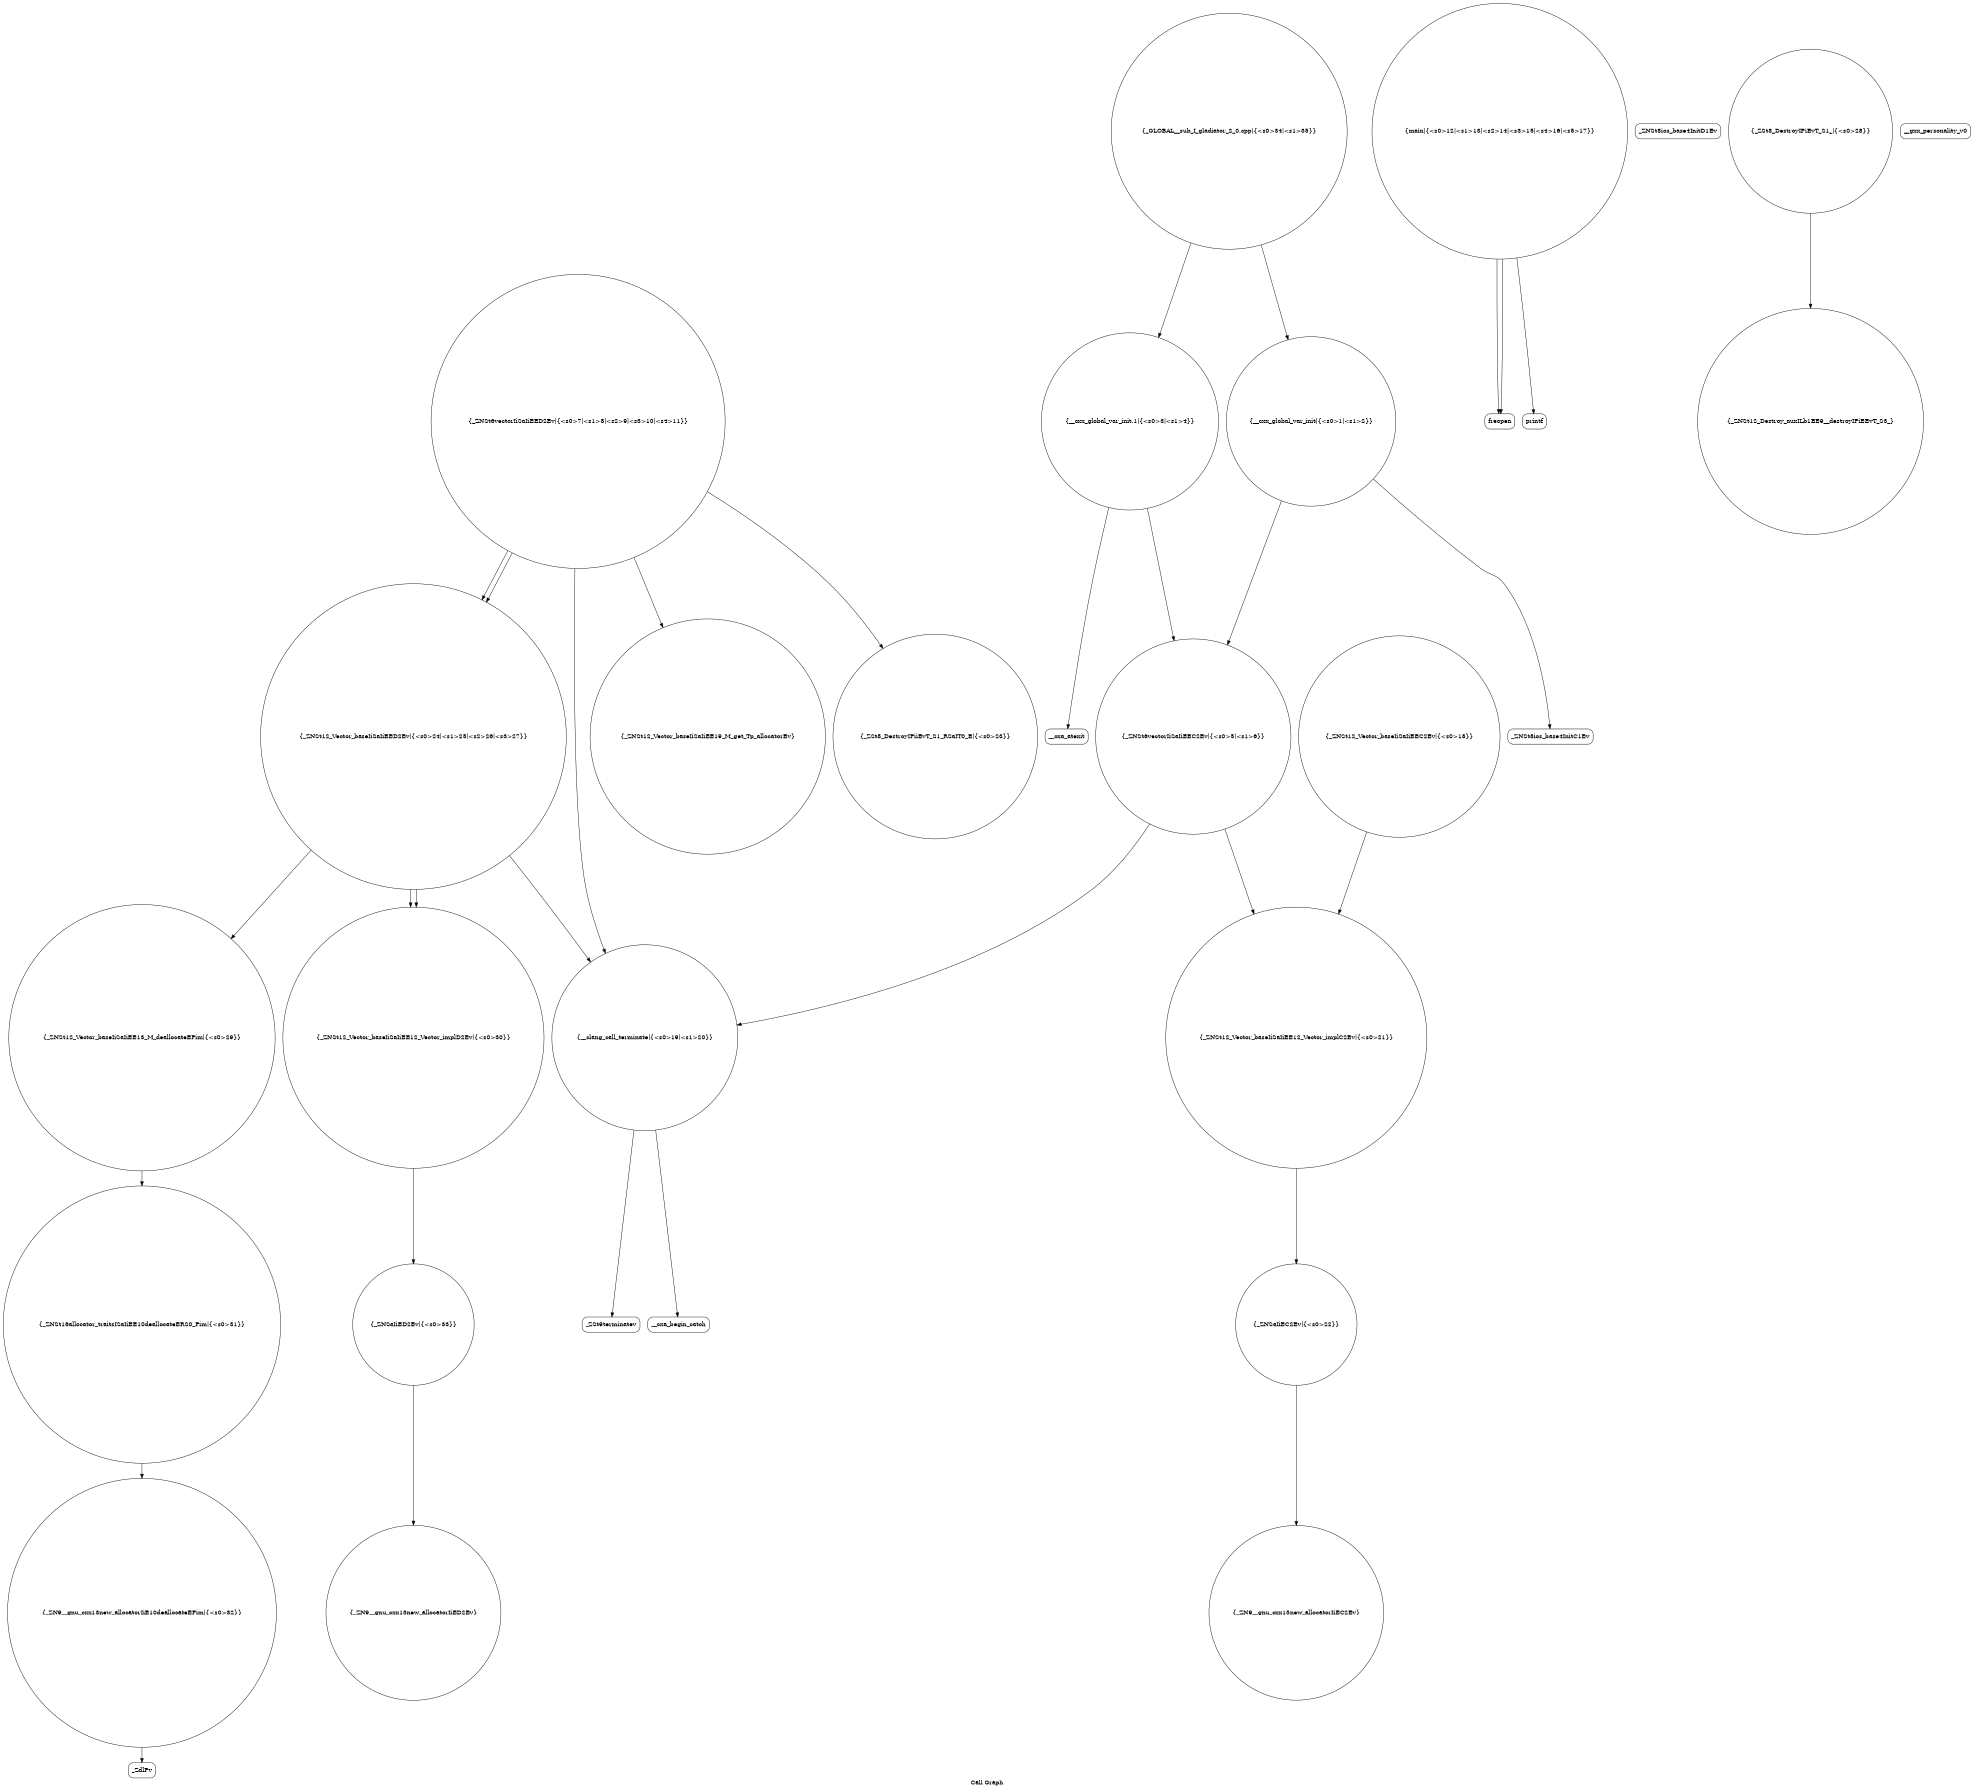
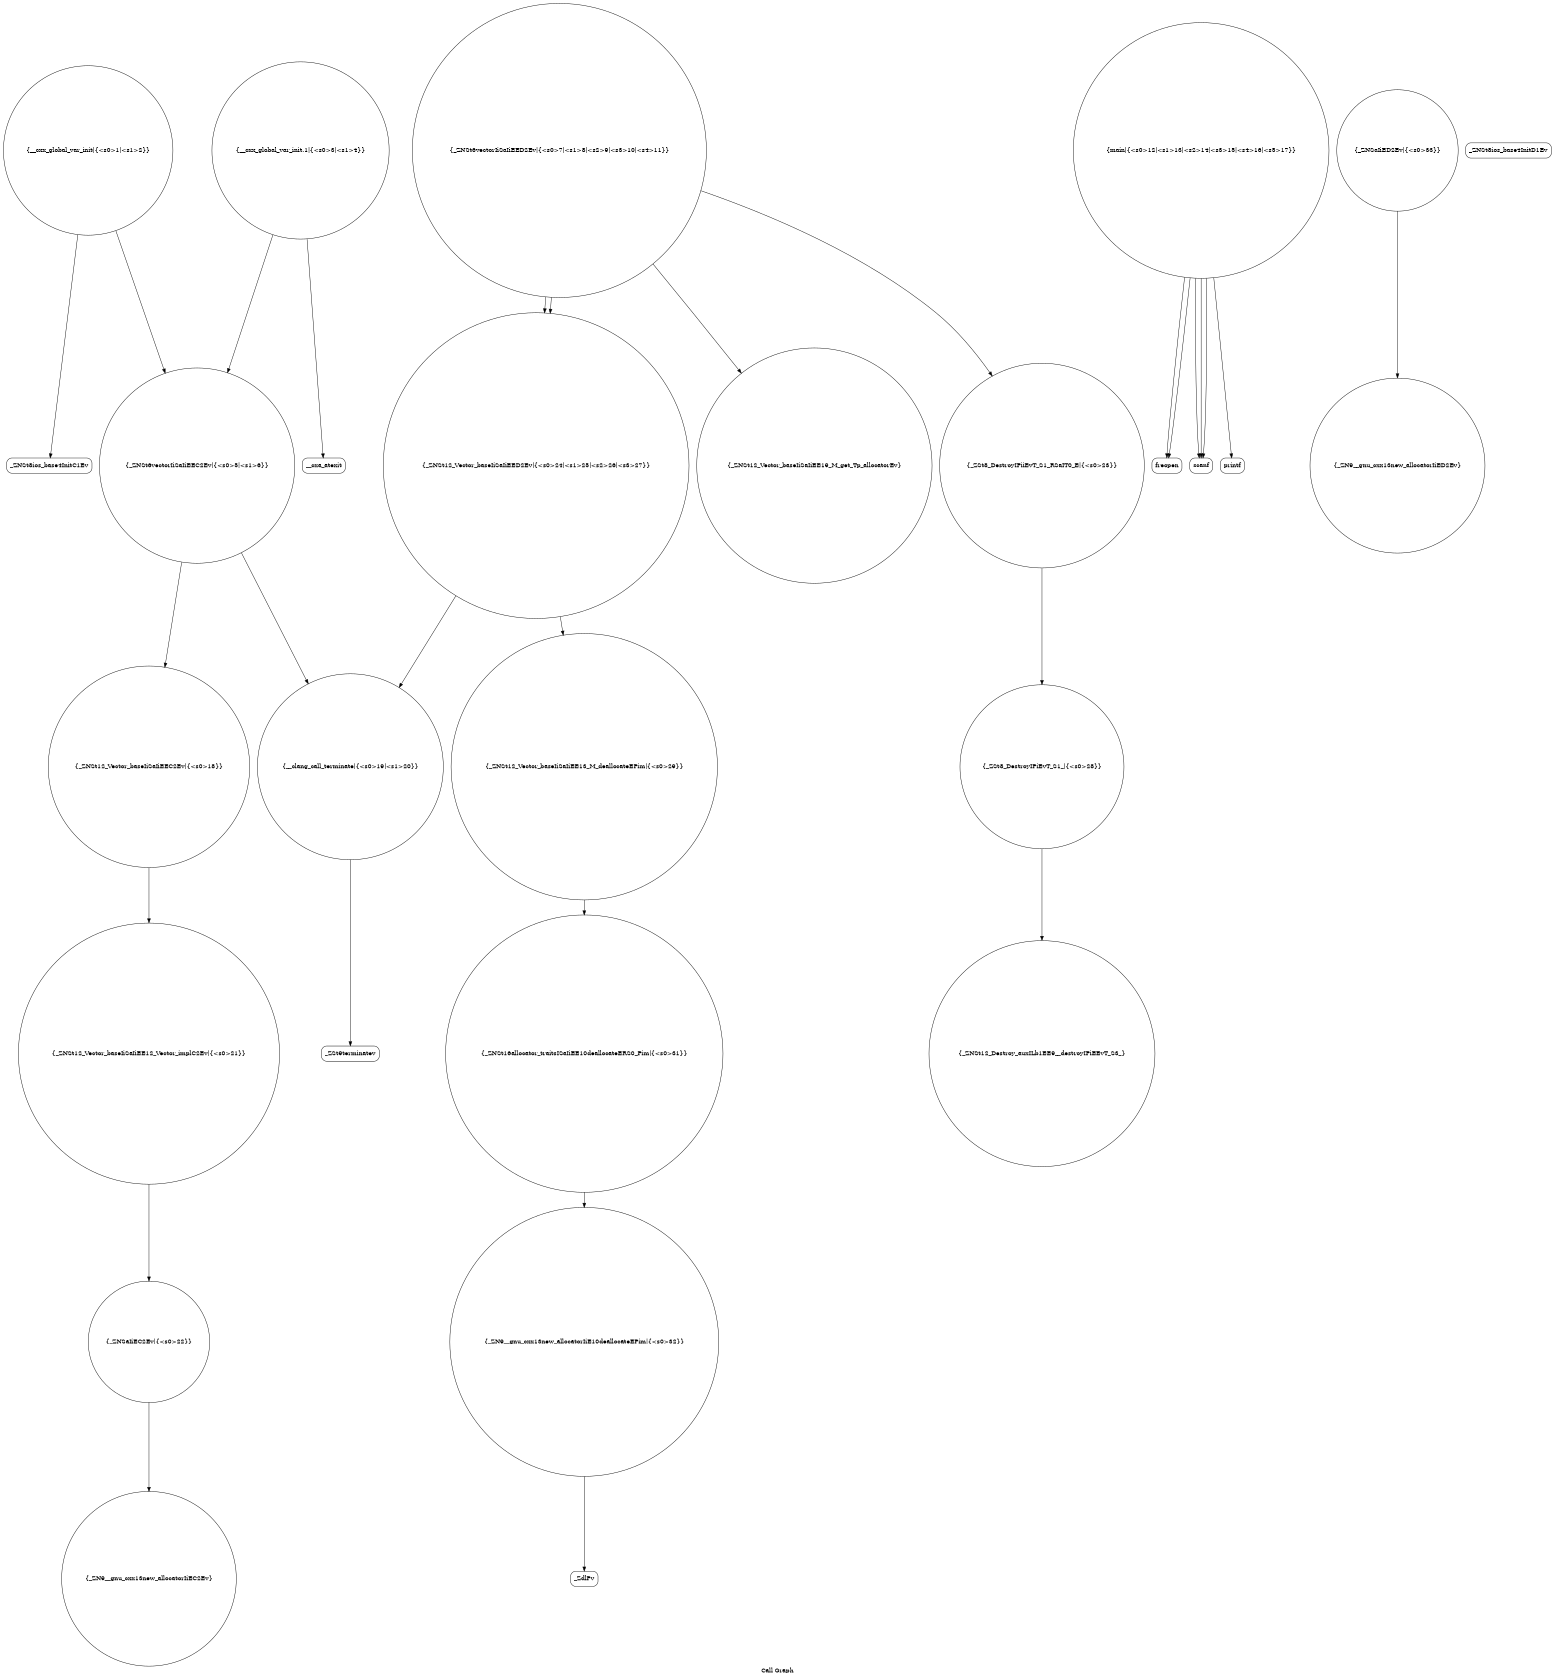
node "{_GLOBAL__sub_I_gladiator_2_0.cpp|{<s0>34|<s1>35}}": removed
node "__gxx_personality_v0": removed
node "scanf": added
edge "{_ZSt8_DestroyIPiiEvT_S1_RSaIT0_E|{<s0>23}}" -> "{_ZSt8_DestroyIPiEvT_S1_|{<s0>28}}": added
edge "{_ZNSt6vectorIiSaIiEED2Ev|{<s0>7|<s1>8|<s2>9|<s3>10|<s4>11}}" -> "{__clang_call_terminate|{<s0>19|<s1>20}}": removed
edge "{_ZNSt6vectorIiSaIiEEC2Ev|{<s0>5|<s1>6}}" -> "{_ZNSt12_Vector_baseIiSaIiEE12_Vector_implC2Ev|{<s0>21}}": now "{_ZNSt6vectorIiSaIiEEC2Ev|{<s0>5|<s1>6}}" -> "{_ZNSt12_Vector_baseIiSaIiEEC2Ev|{<s0>18}}"
node "{_ZNSt12_Vector_baseIiSaIiEE12_Vector_implD2Ev|{<s0>30}}": removed
node "__cxa_begin_catch": removed
